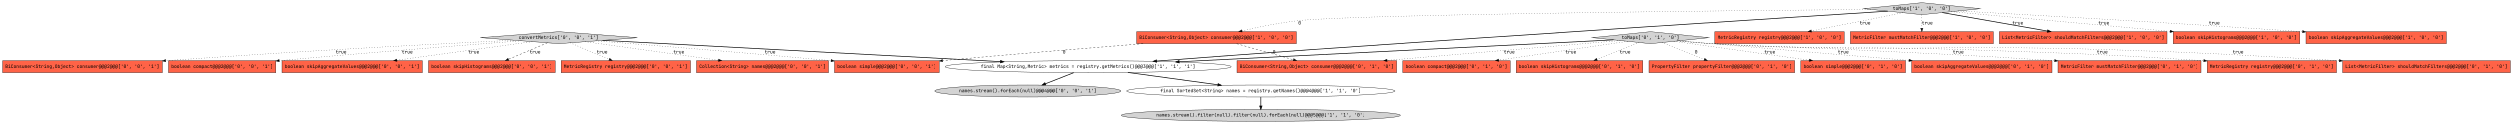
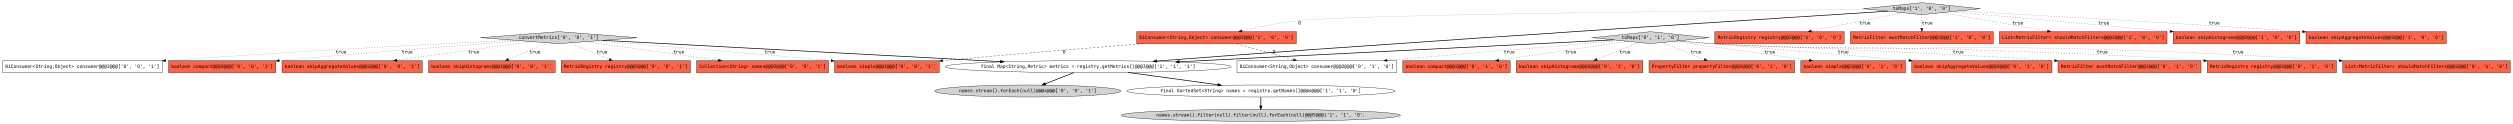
edge "toMaps['1', '0', '0']" -> "List<MetricFilter> shouldMatchFilters@@@2@@@['1', '0', '0']": style bold -> dotted
edge "convertMetrics['0', '0', '1']" -> "boolean skipHistograms@@@2@@@['0', '0', '1']": style dashed -> dotted
edge "toMaps['0', '1', '0']" -> "PropertyFilter propertyFilter@@@2@@@['0', '1', '0']": label "0" -> "true"
node "BiConsumer<String,Object> consumer@@@2@@@['0', '0', '1']": fillcolor tomato -> white
node "BiConsumer<String,Object> consumer@@@2@@@['0', '1', '0']": fillcolor tomato -> white
